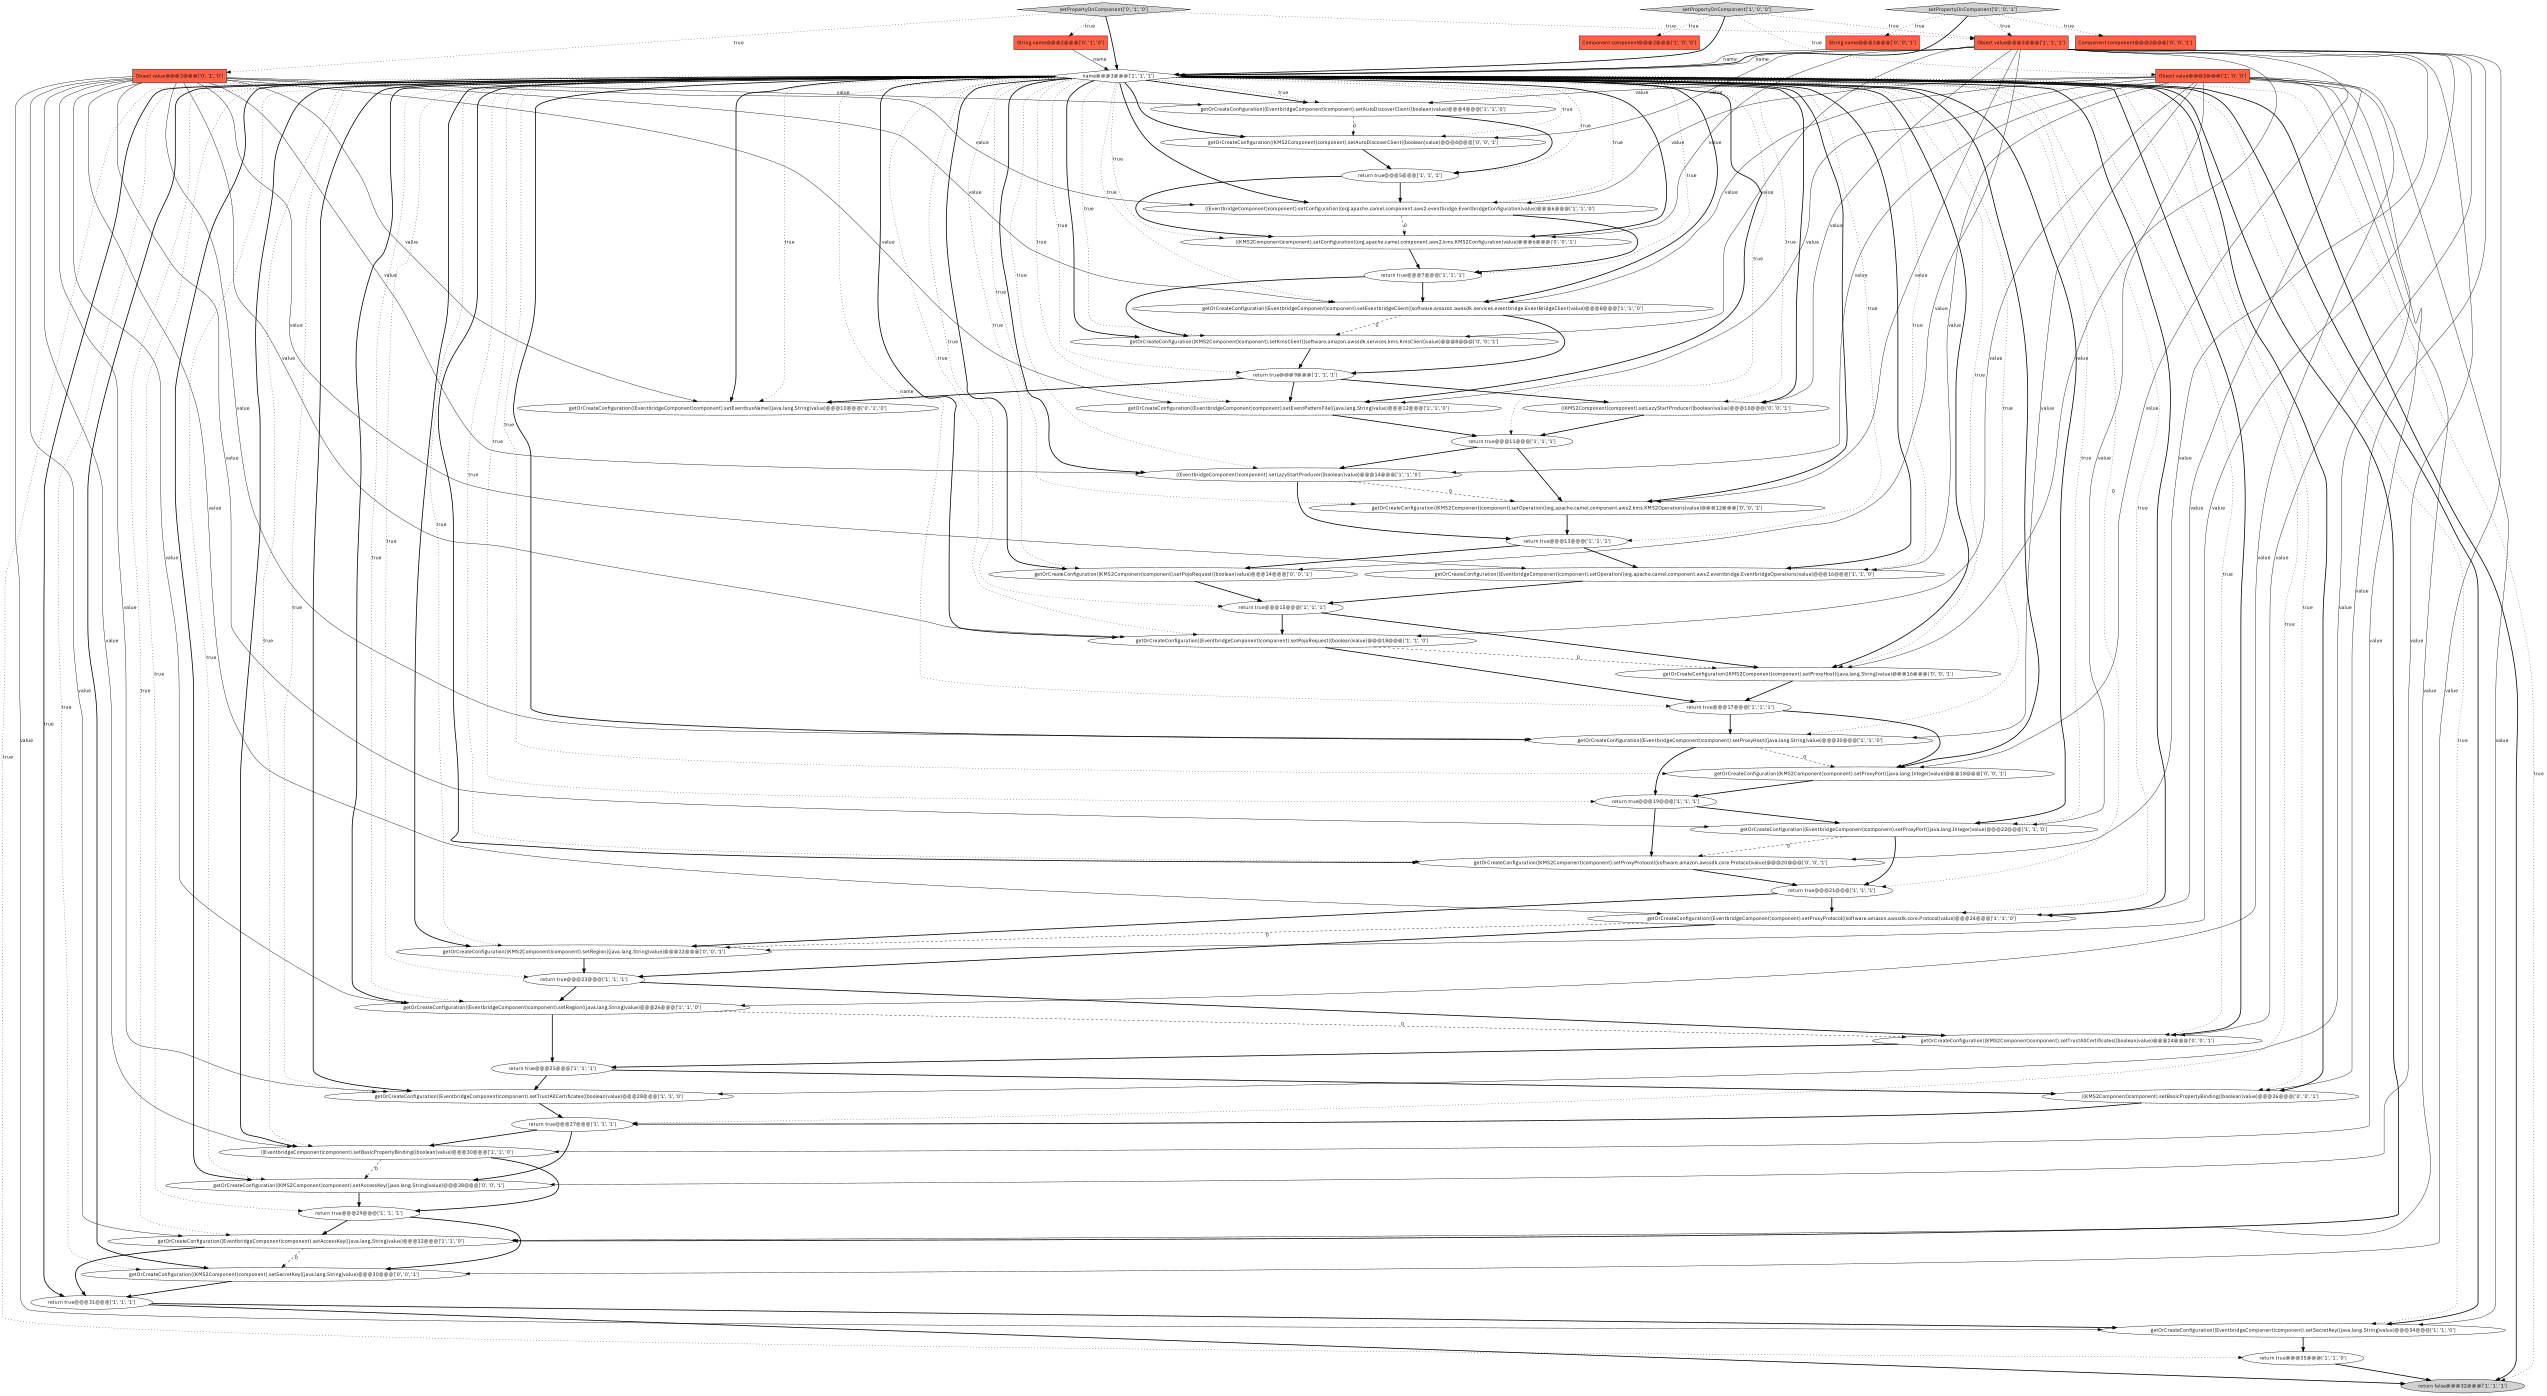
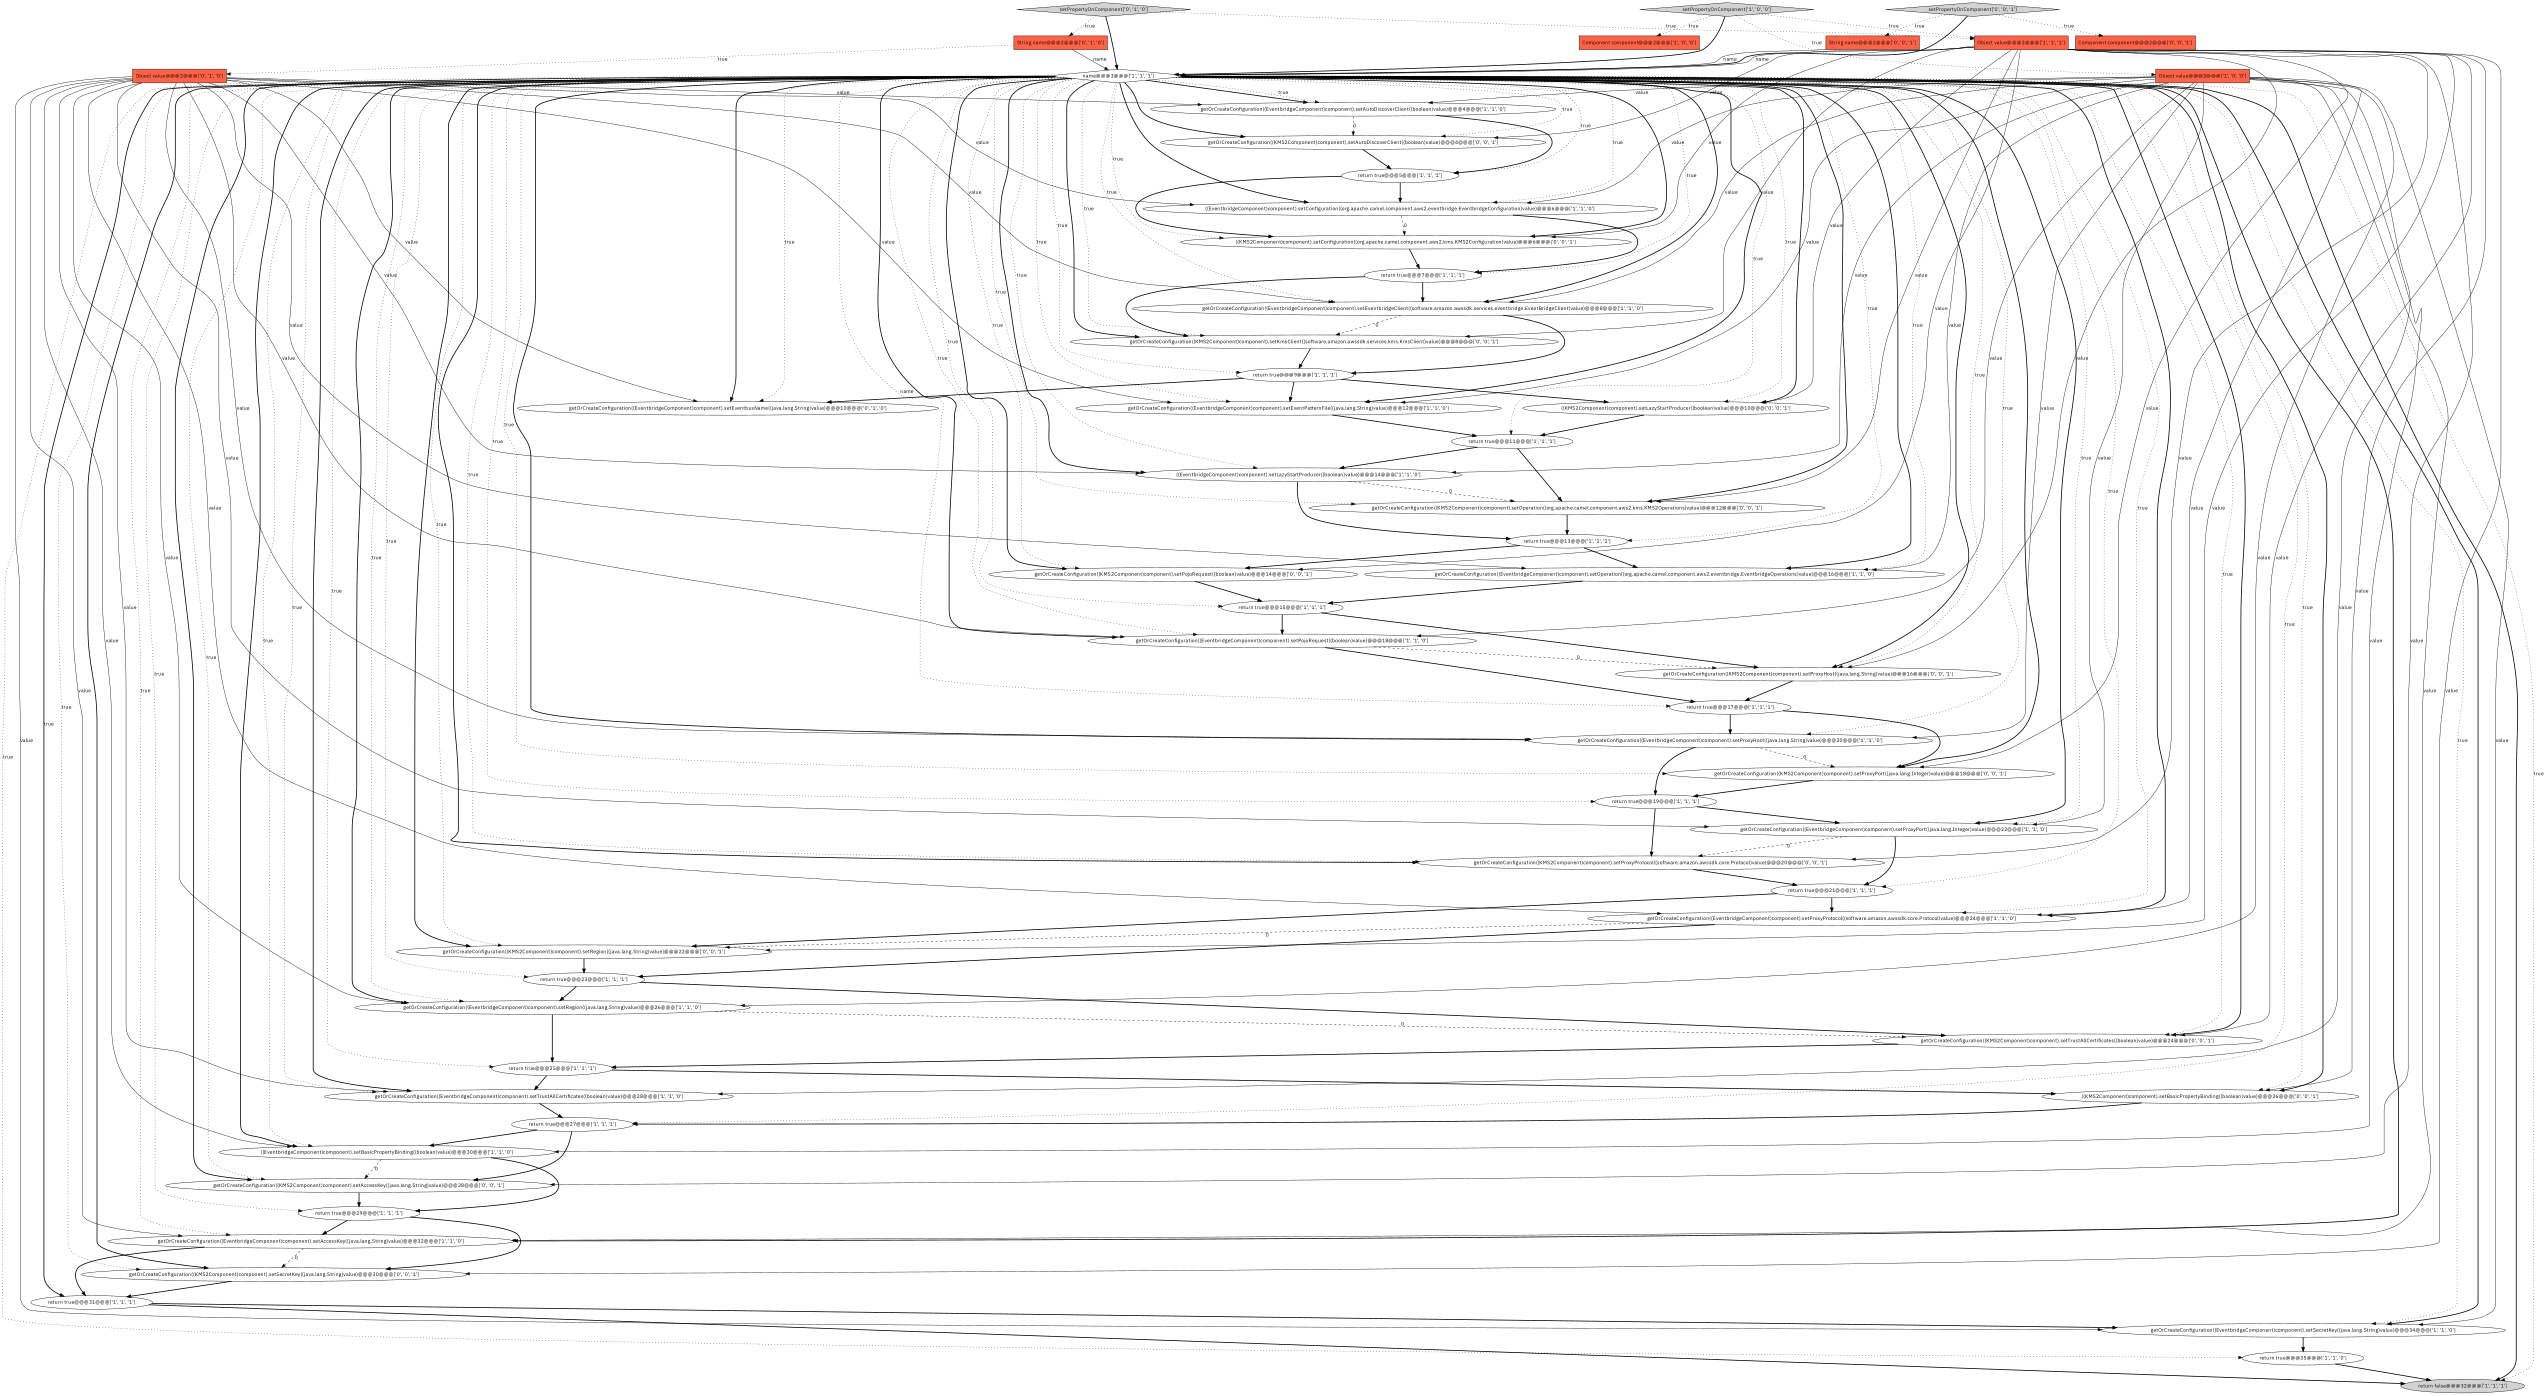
edge "setPropertyOnComponent['0', '0', '1']" -> "Object value@@@2@@@['1', '1', '1']": removed, label "true"
edge "setPropertyOnComponent['0', '1', '0']" -> "Object value@@@2@@@['0', '1', '0']": now "String name@@@2@@@['0', '1', '0']" -> "Object value@@@2@@@['0', '1', '0']"
edge "name@@@3@@@['1', '1', '1']" -> "return true@@@25@@@['1', '1', '1']": added, label "true"
edge "name@@@3@@@['1', '1', '1']" -> "return true@@@21@@@['1', '1', '1']": label "0" -> "true"
